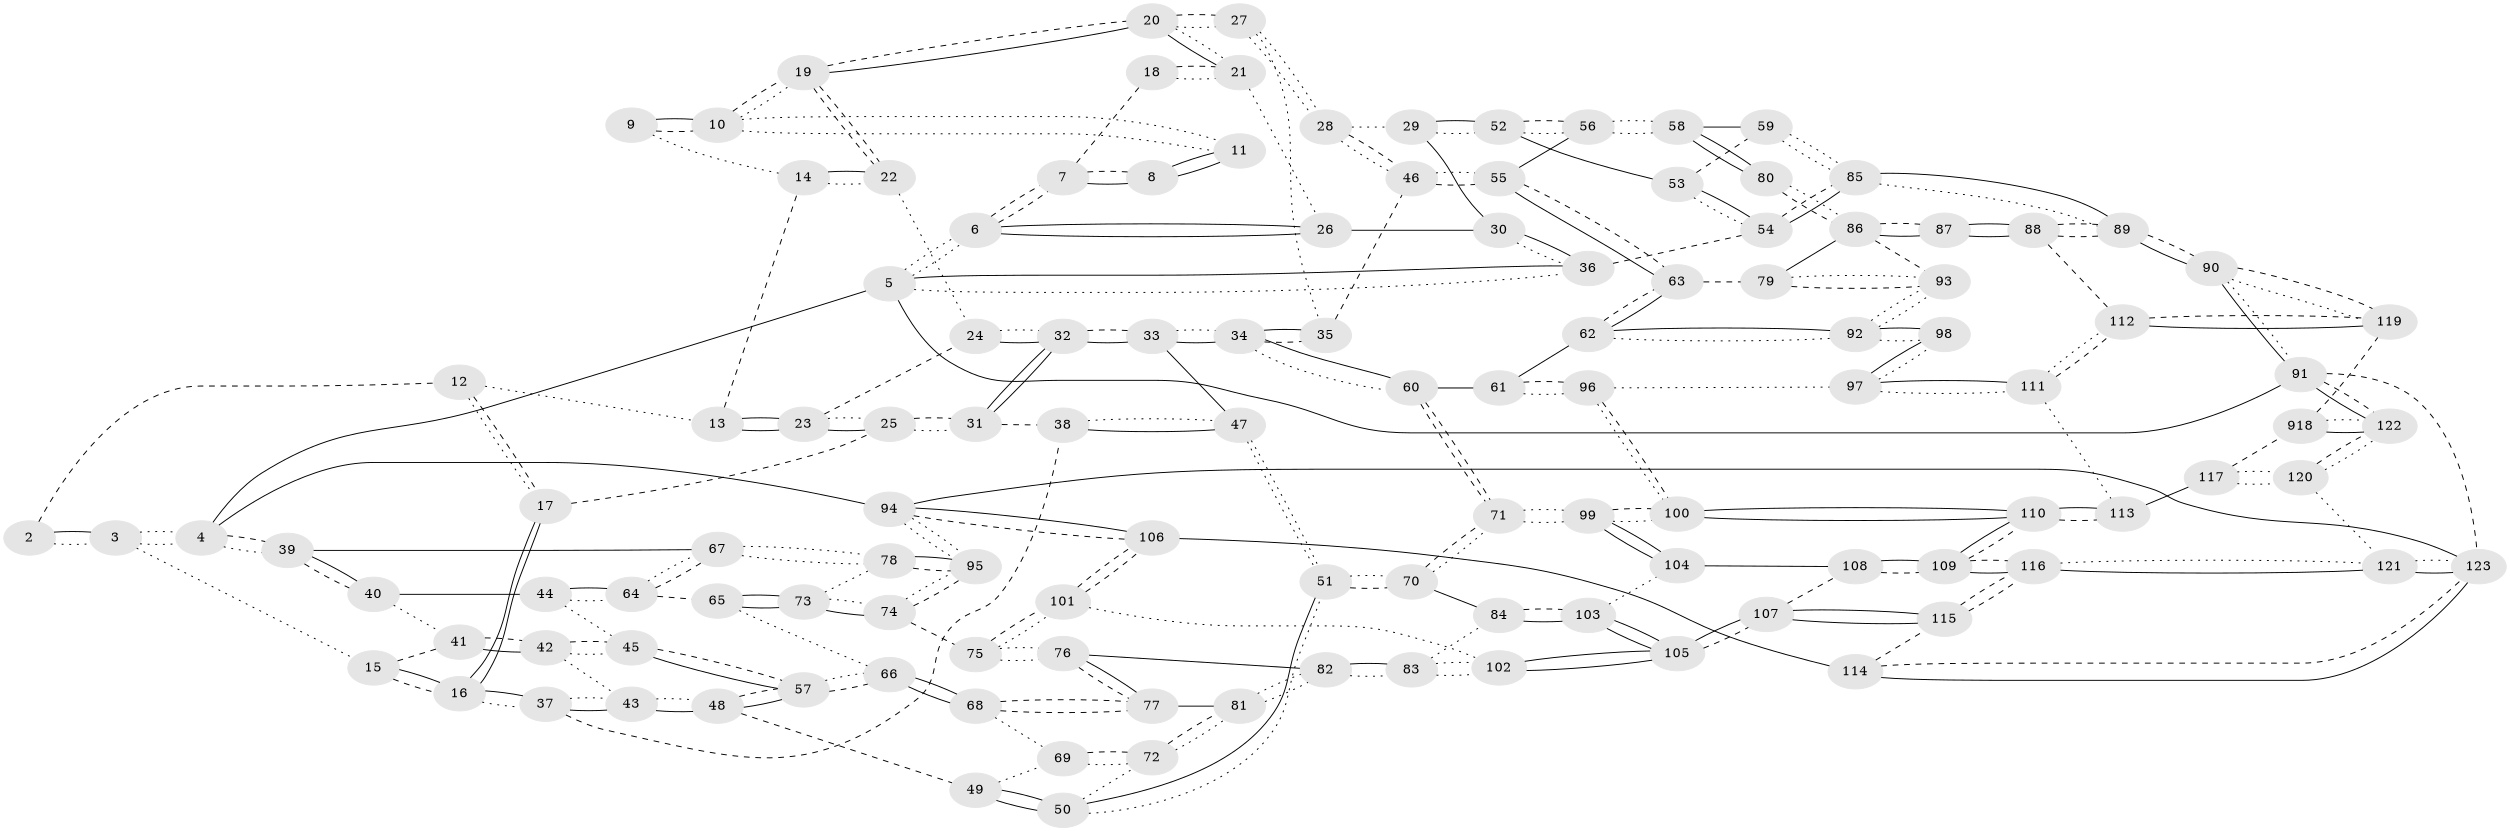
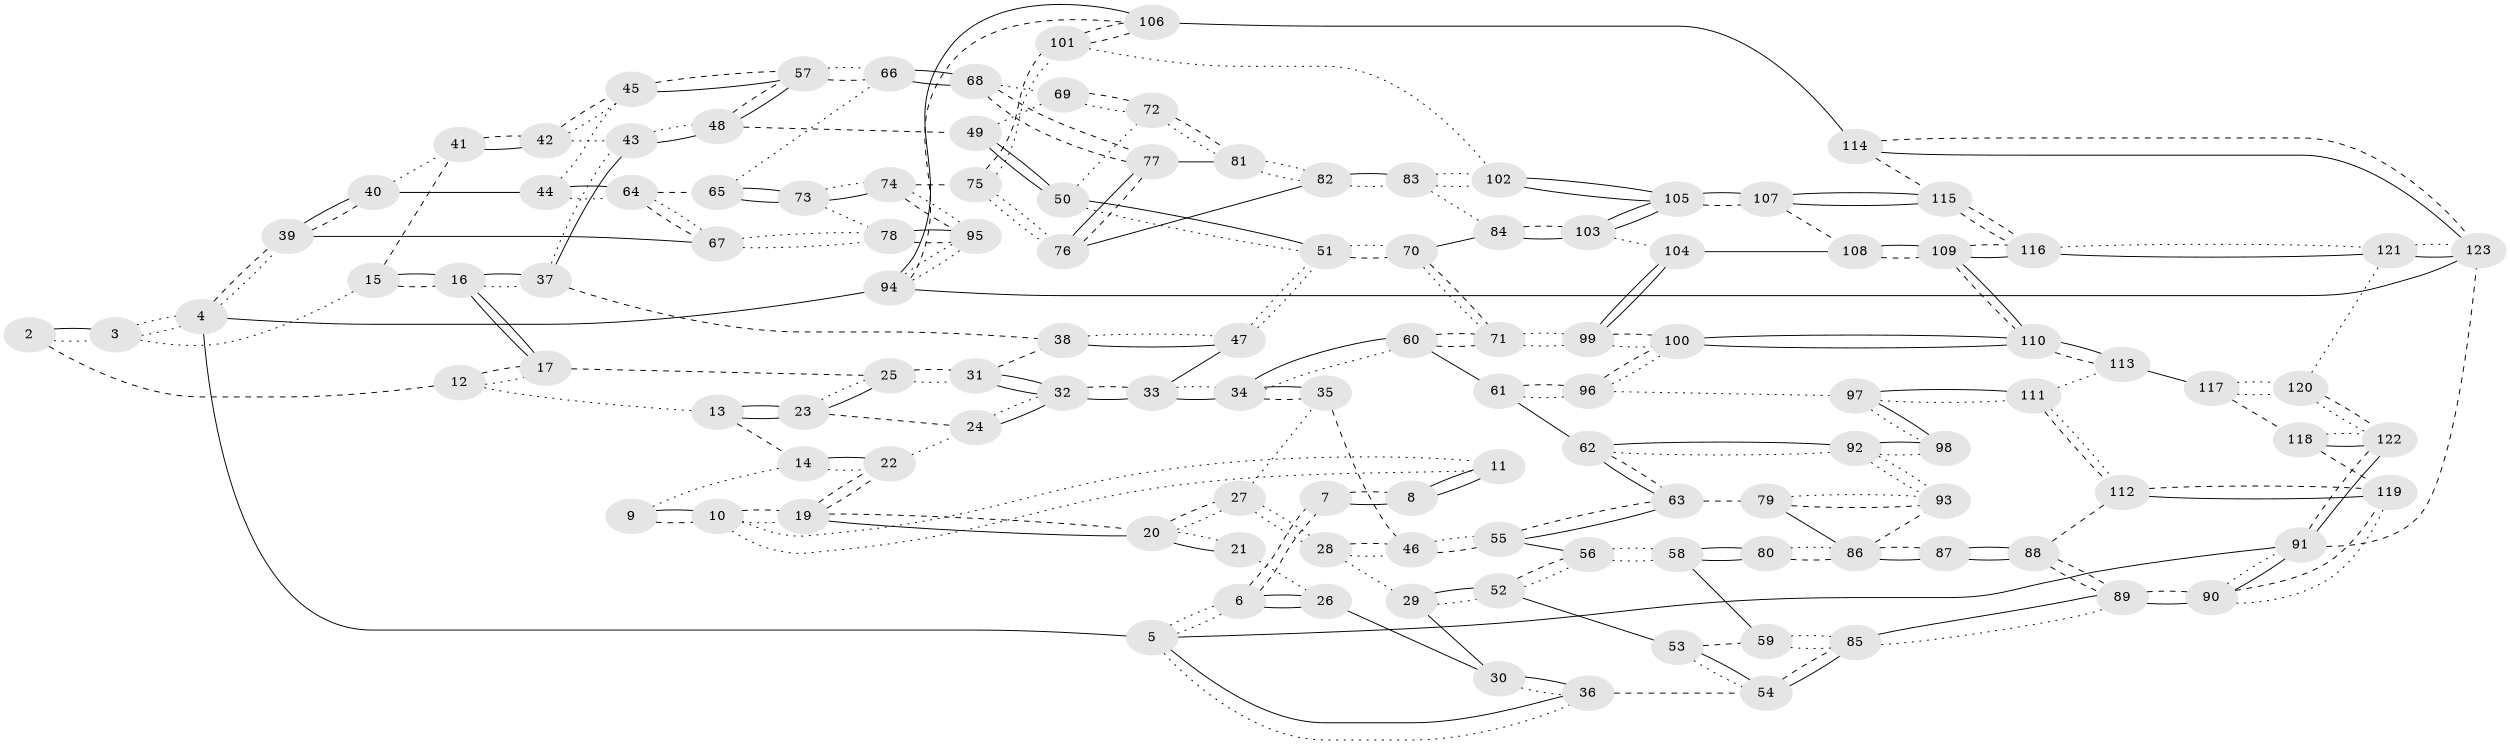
node "18": removed
node "918": label "918" -> "118"
